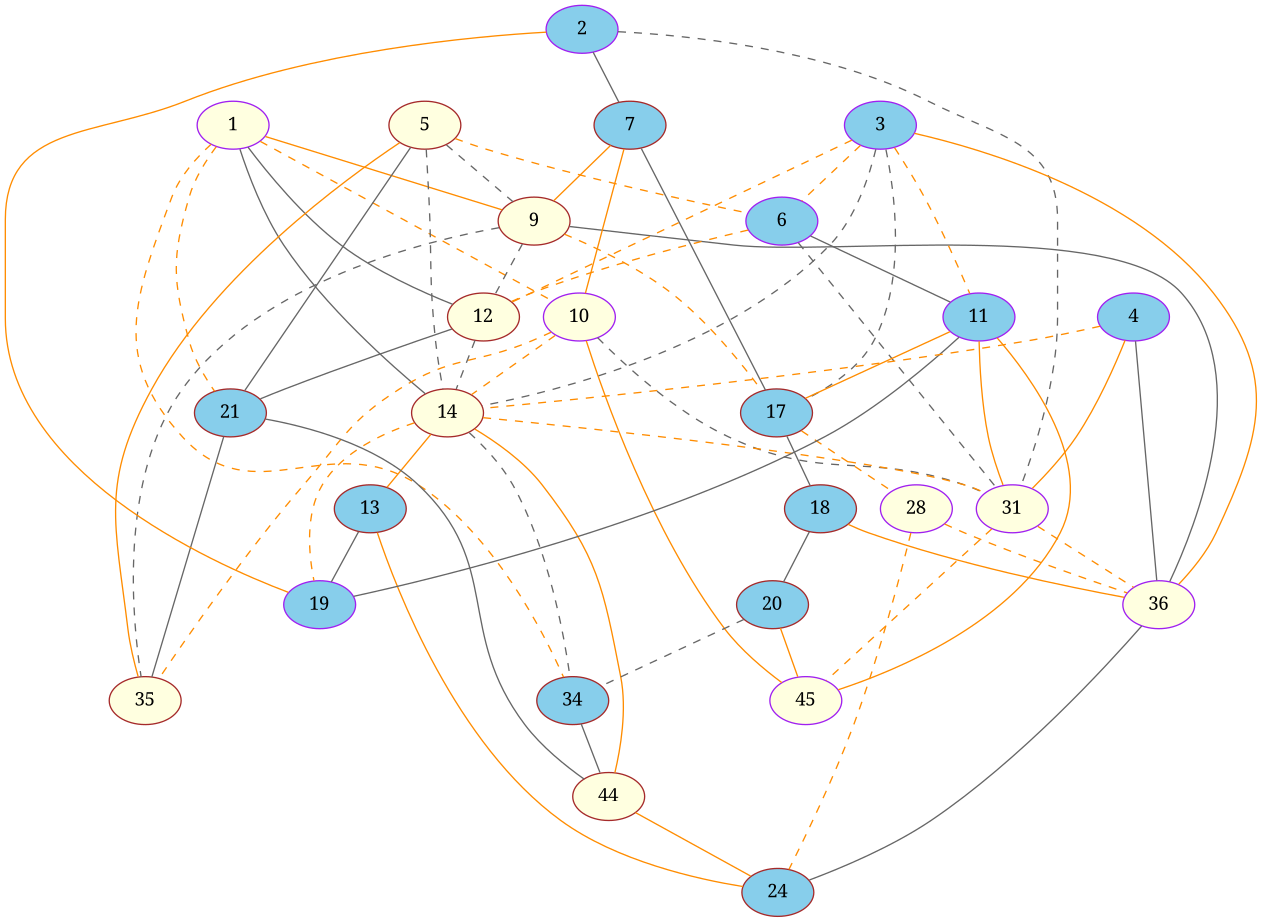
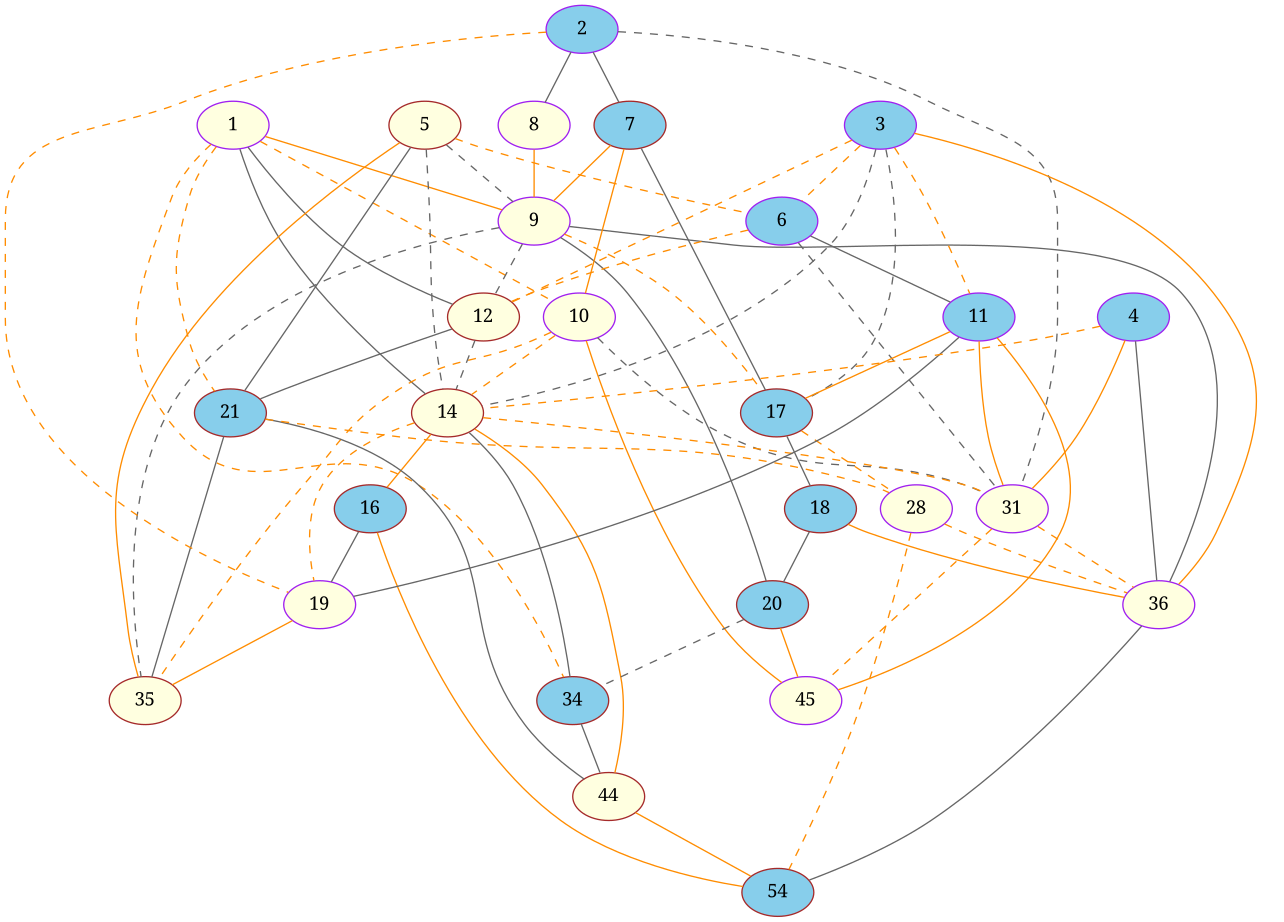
node "8": added
edge "2" -- "19": style solid -> dashed
node "9": color brown -> purple
edge "9" -- "20": added
edge "21" -- "28": added
node "13": label "13" -> "16"
edge "14" -- "34": style dashed -> solid
node "19": fillcolor skyblue -> lightyellow
edge "19" -- "35": added
node "24": label "24" -> "54"
